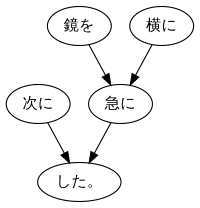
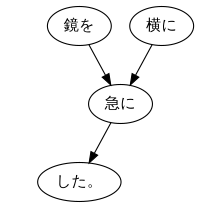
node "次に": removed
